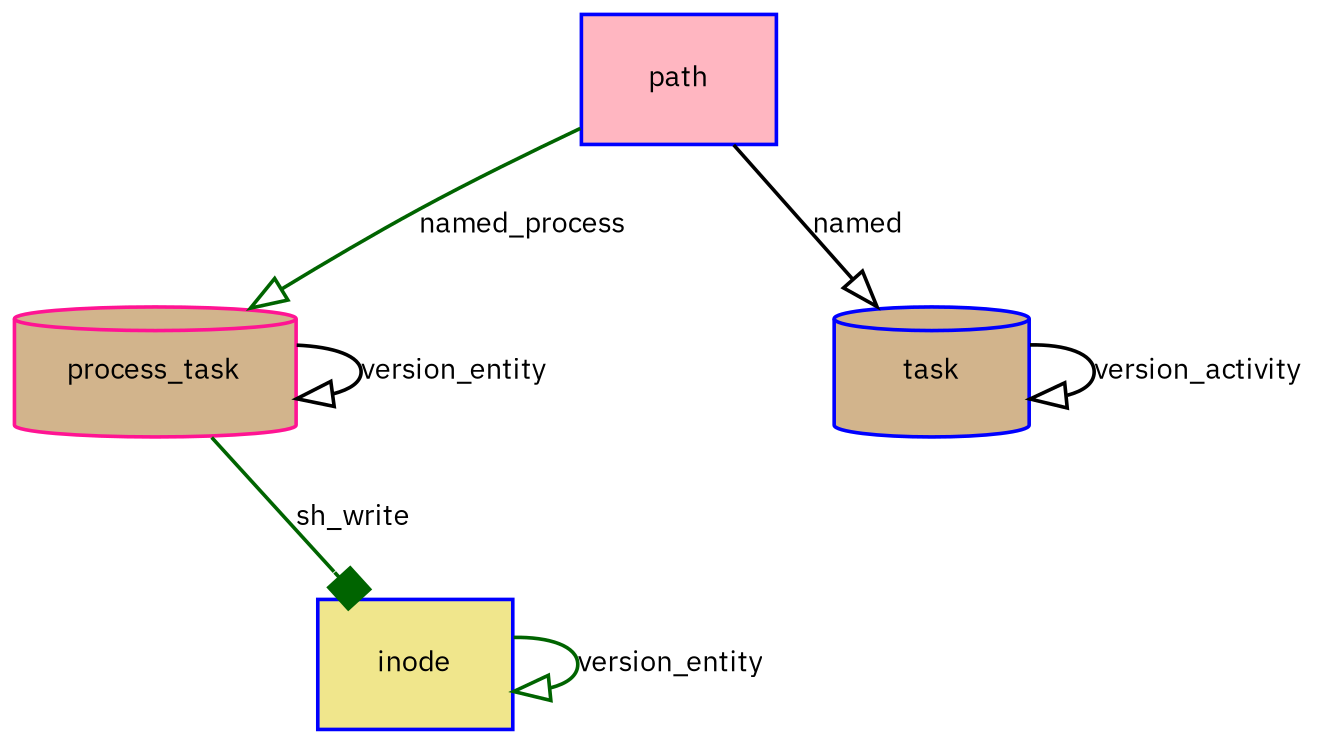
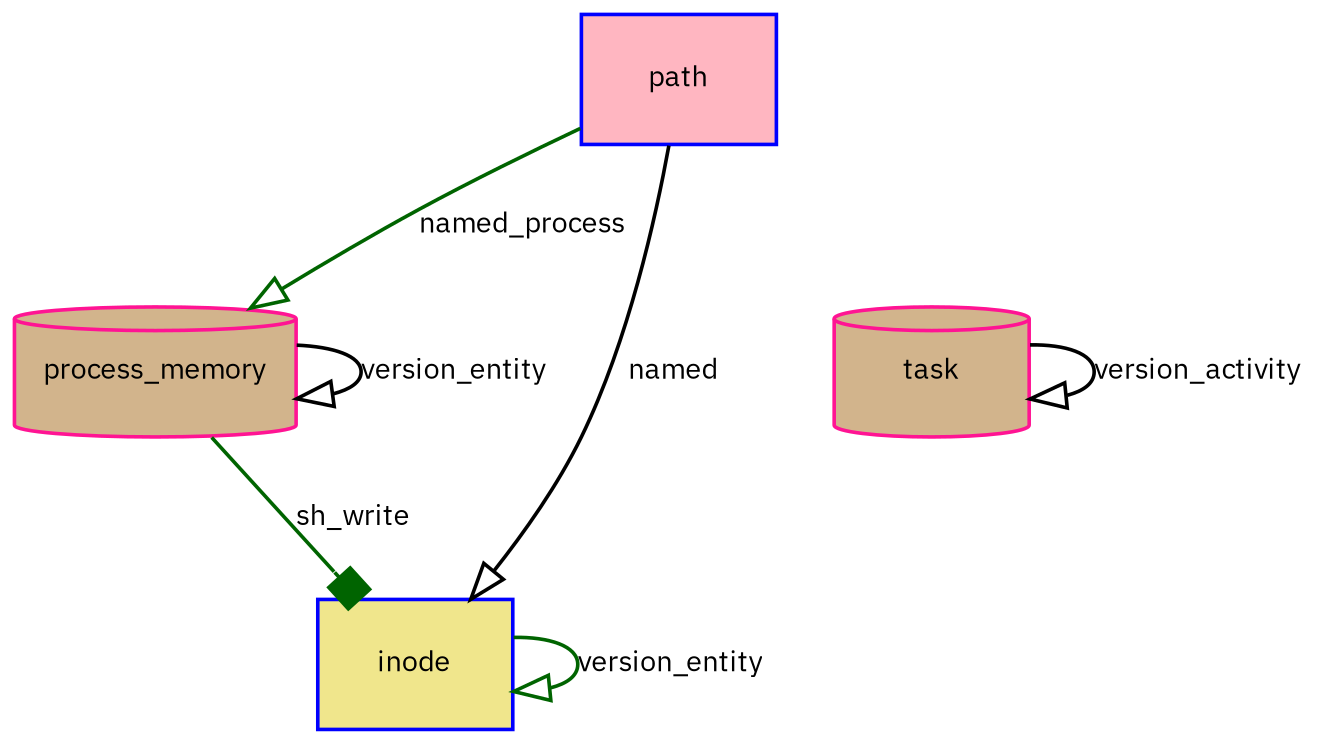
edge "path" -> "task": now "path" -> "inode"
node "process_task": label "process_task" -> "process_memory"
node "task": color blue -> deeppink
